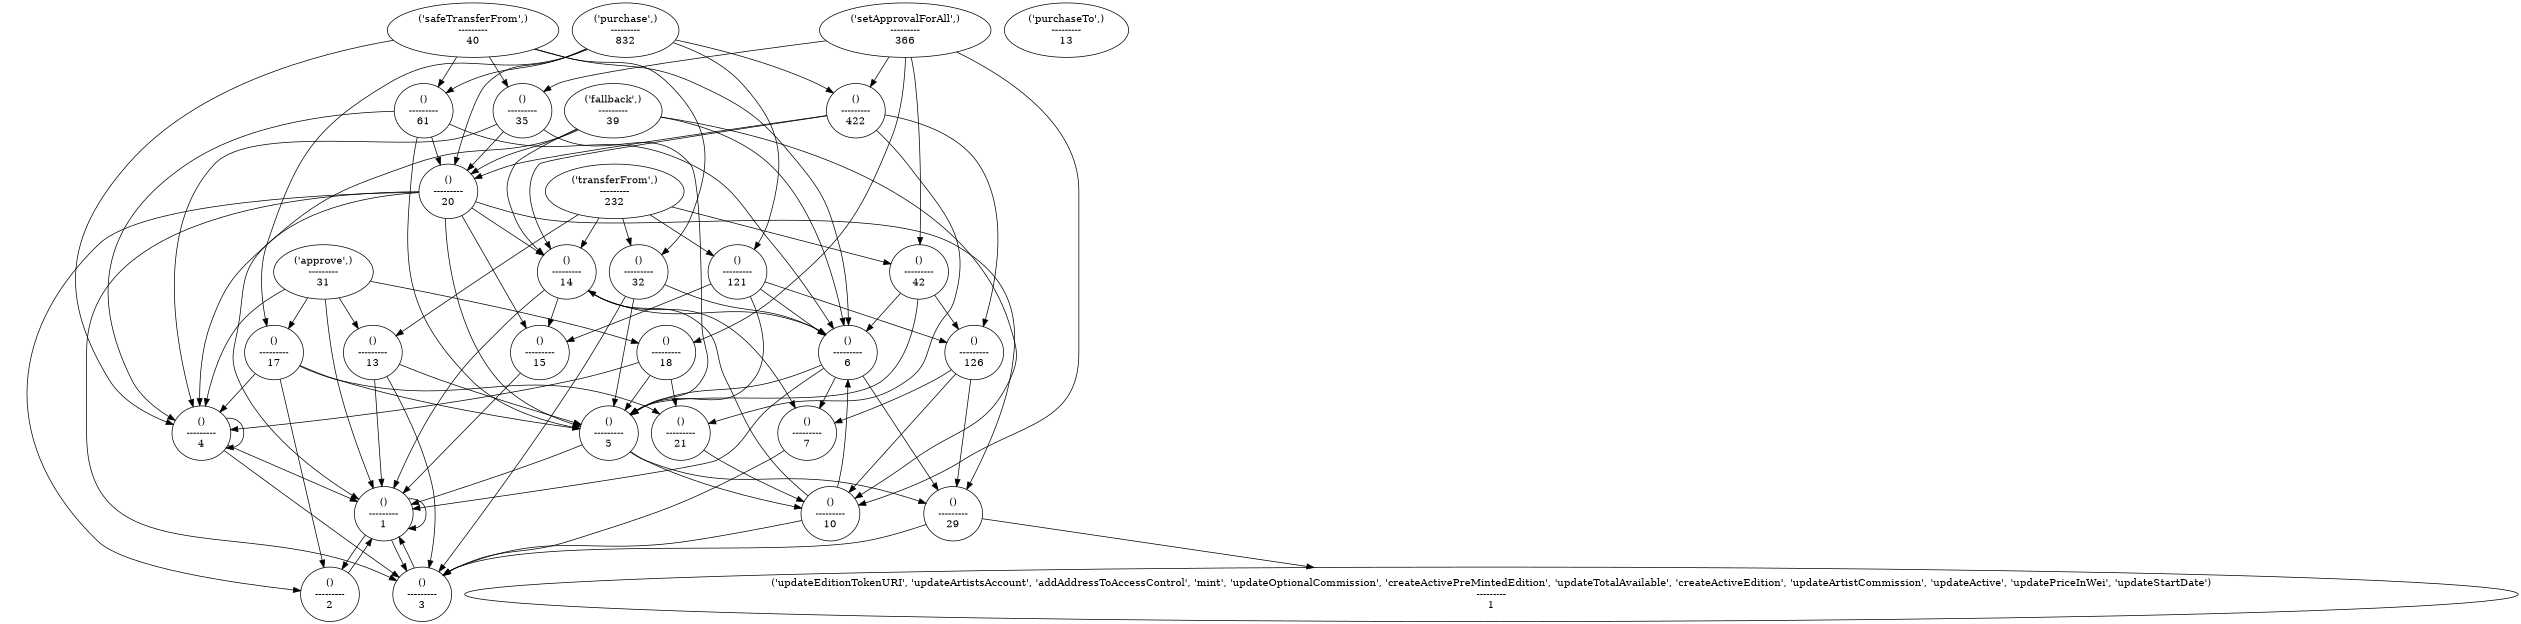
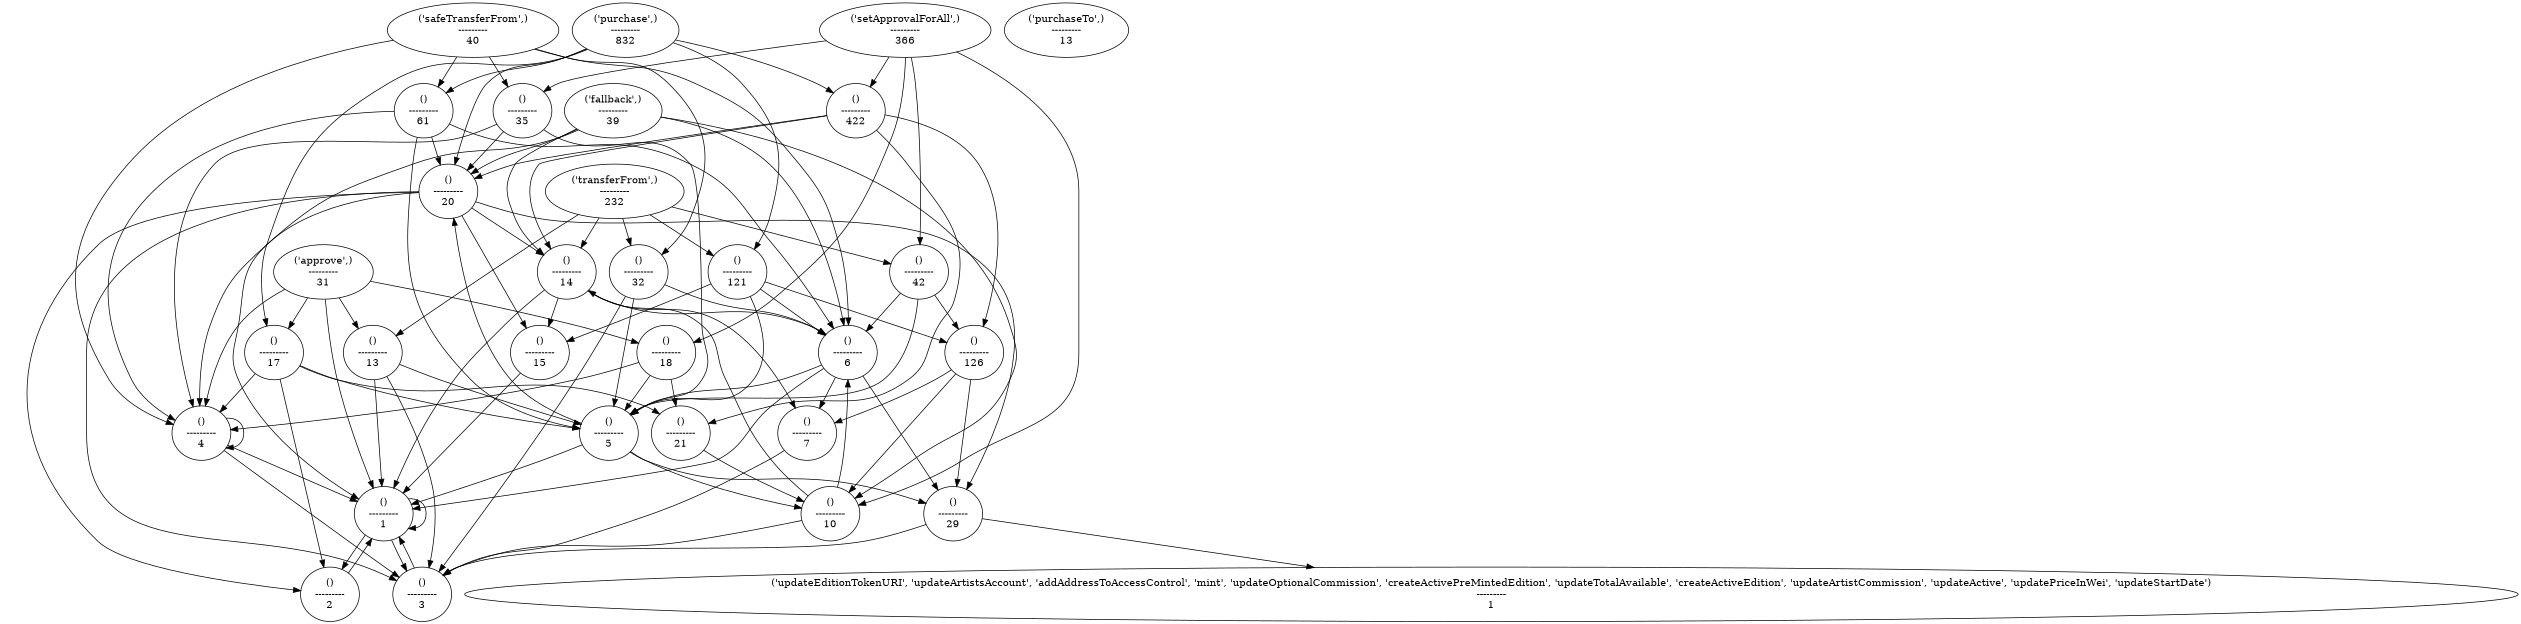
edge "() --------- 20" -> "() --------- 5": reversed
